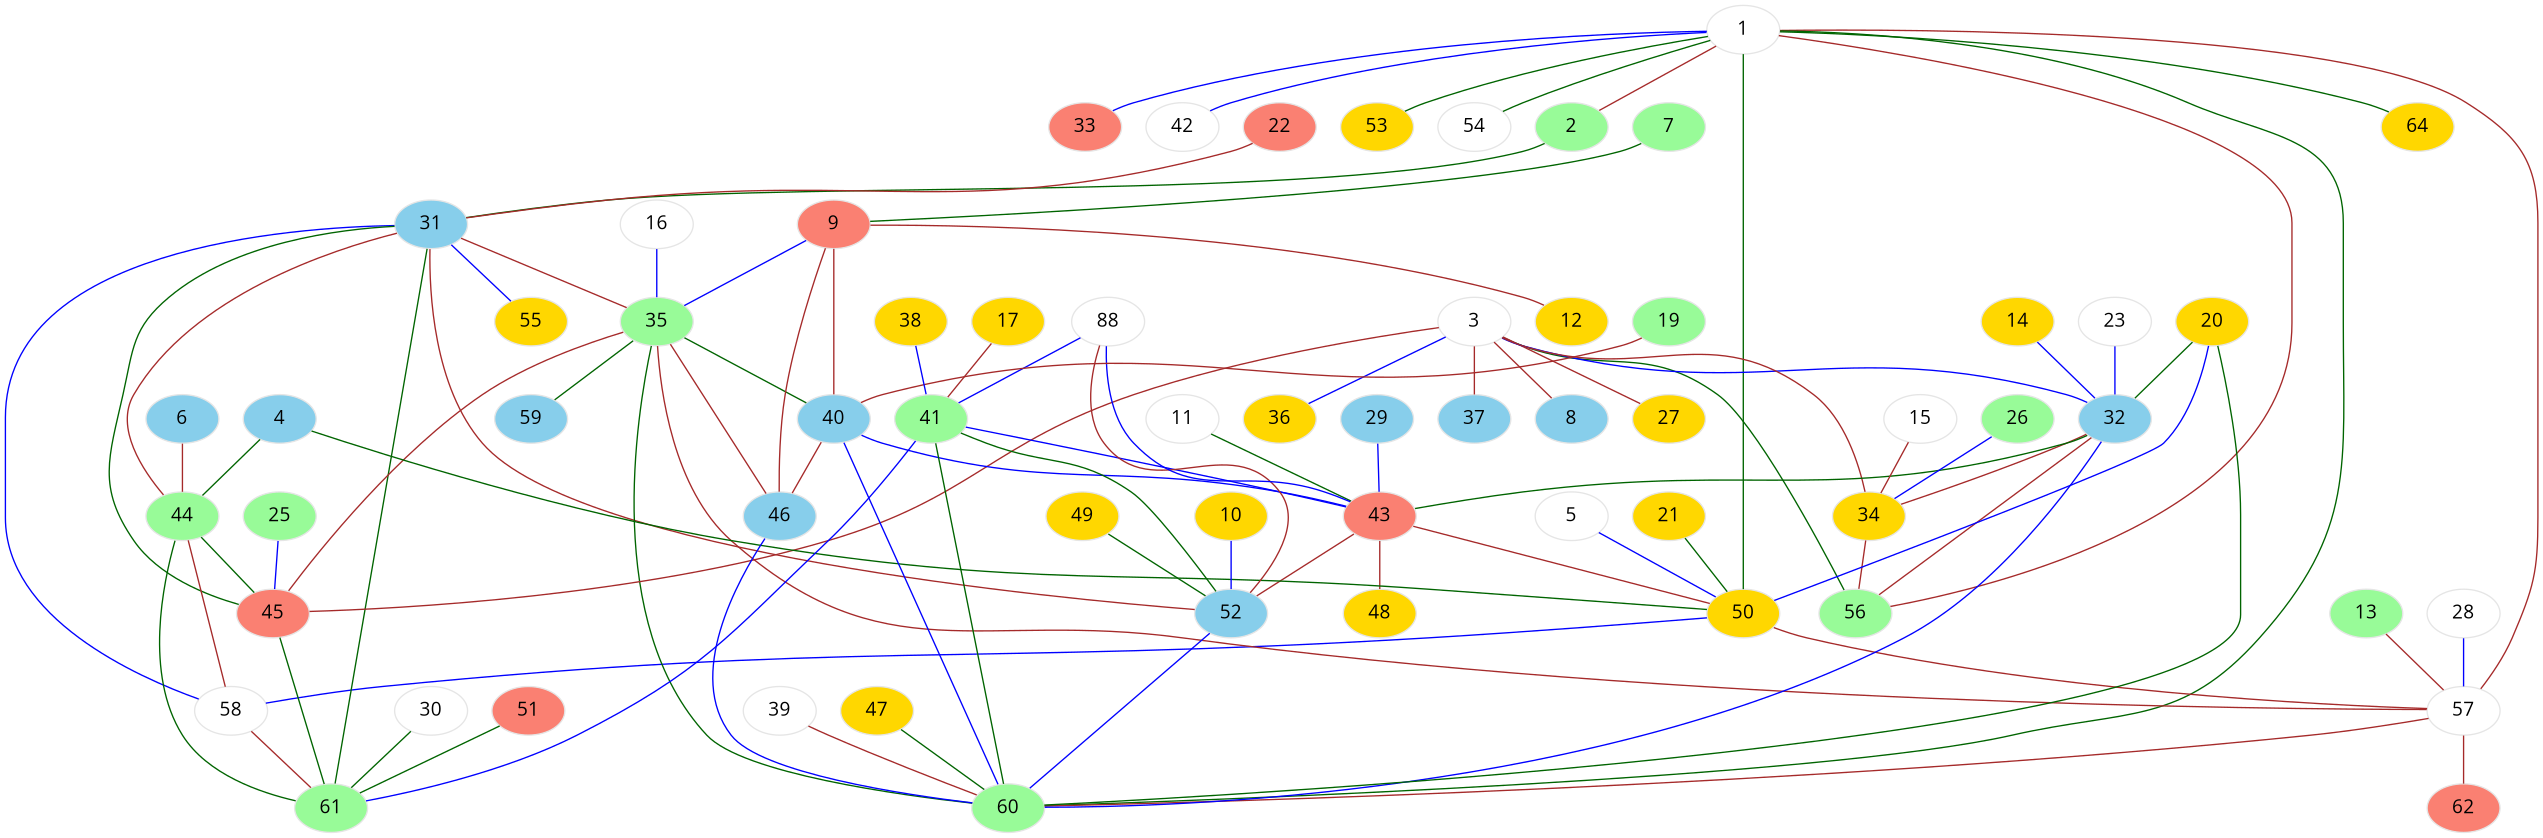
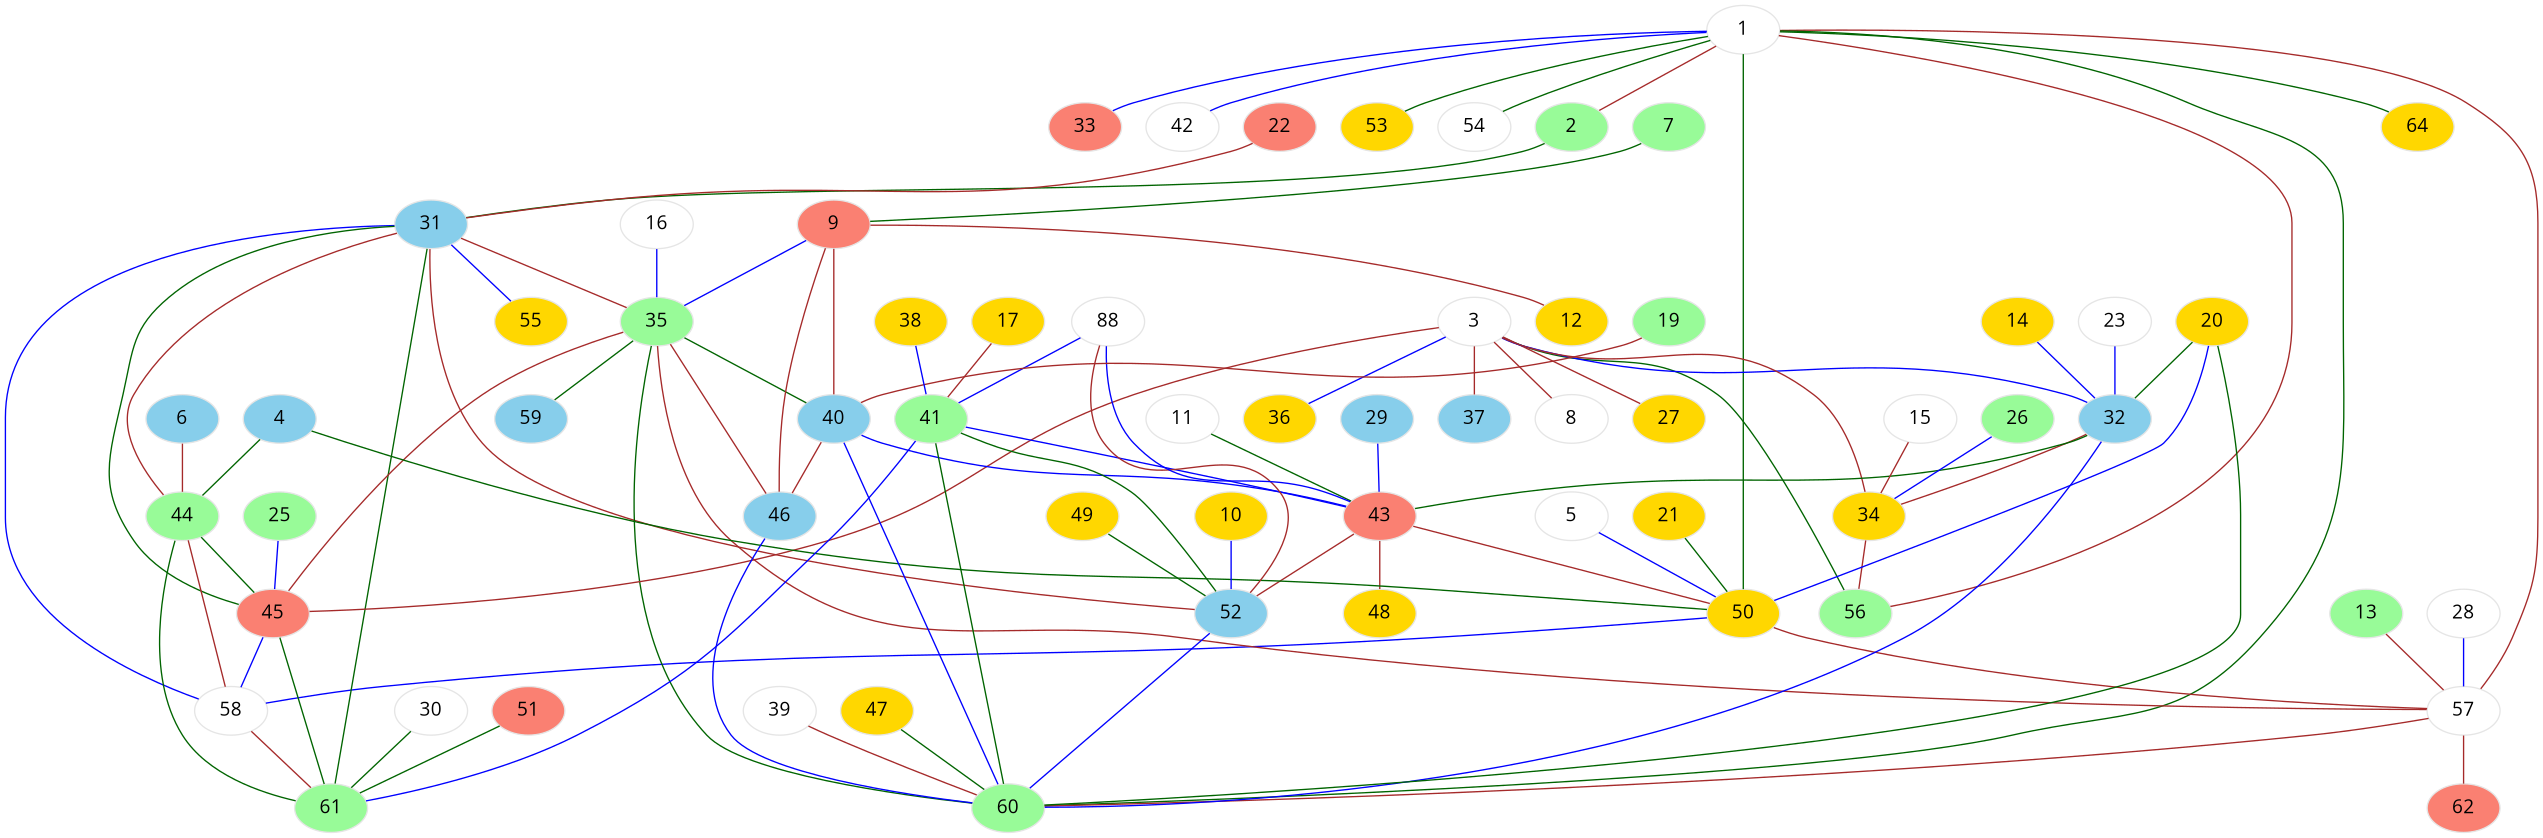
node "8": fillcolor skyblue -> white
edge "32" -- "56": removed
edge "45" -- "58": added
